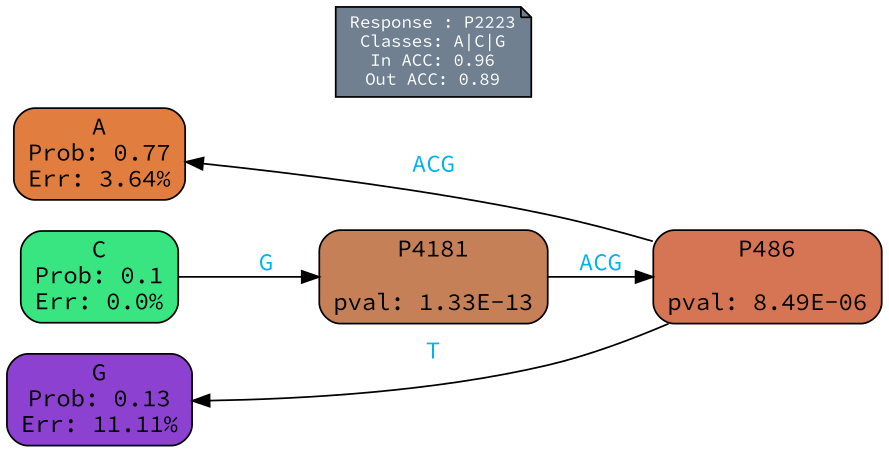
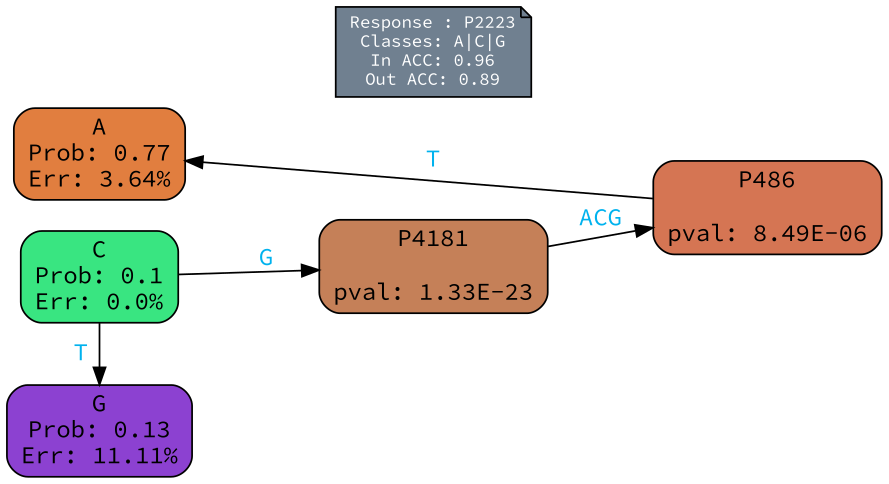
edge "P486 pval: 8.49E-06" -> "A Prob: 0.77 Err: 3.64%": label "ACG" -> "T"
node "P4181 pval: 1.33E-13": label "P4181 pval: 1.33E-13" -> "P4181 pval: 1.33E-23"
edge "P486 pval: 8.49E-06" -> "G Prob: 0.13 Err: 11.11%": now "C Prob: 0.1 Err: 0.0%" -> "G Prob: 0.13 Err: 11.11%"
